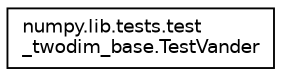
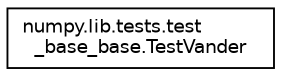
node "numpy.lib.tests.test _twodim_base.TestVander": label "numpy.lib.tests.test _twodim_base.TestVander" -> "numpy.lib.tests.test _base_base.TestVander"
